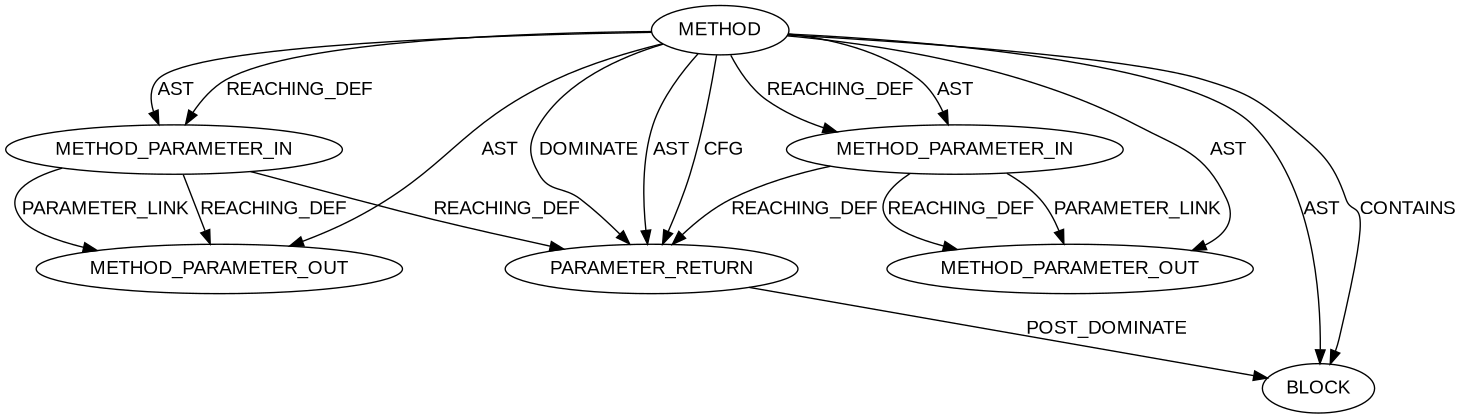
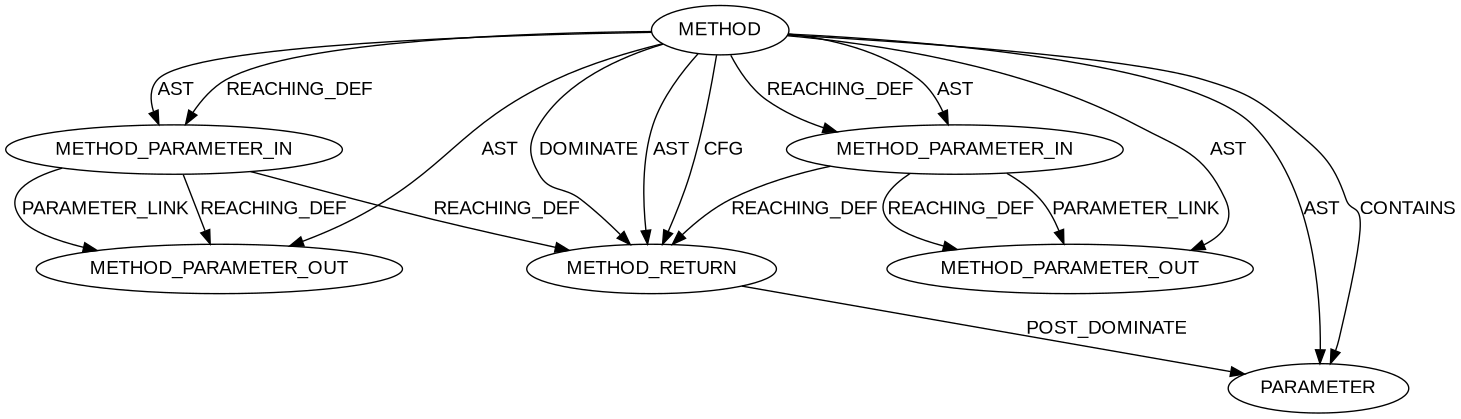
node "PARAMETER_RETURN": label "PARAMETER_RETURN" -> "METHOD_RETURN"
node "BLOCK": label "BLOCK" -> "PARAMETER"
